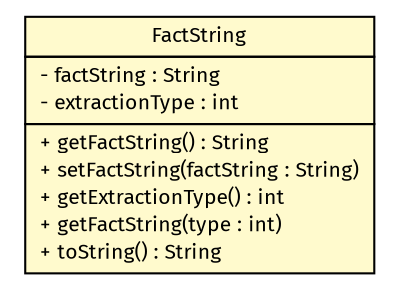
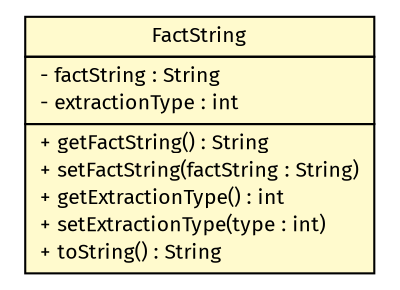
node "FactString": text "+ getFactString(type : int)" -> "+ setExtractionType(type : int)"
